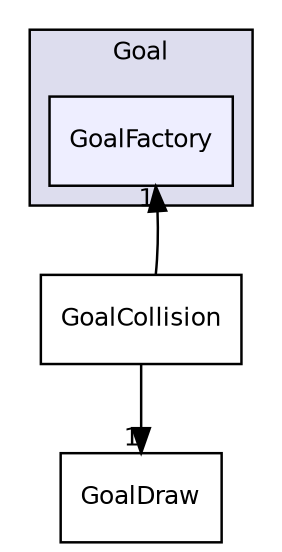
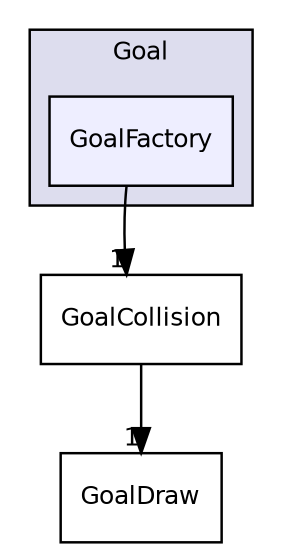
edge "GoalCollision" -> "GoalFactory": reversed
